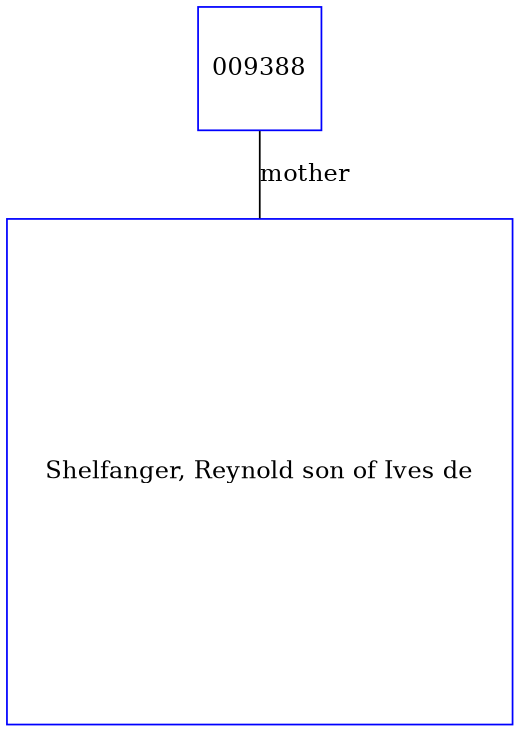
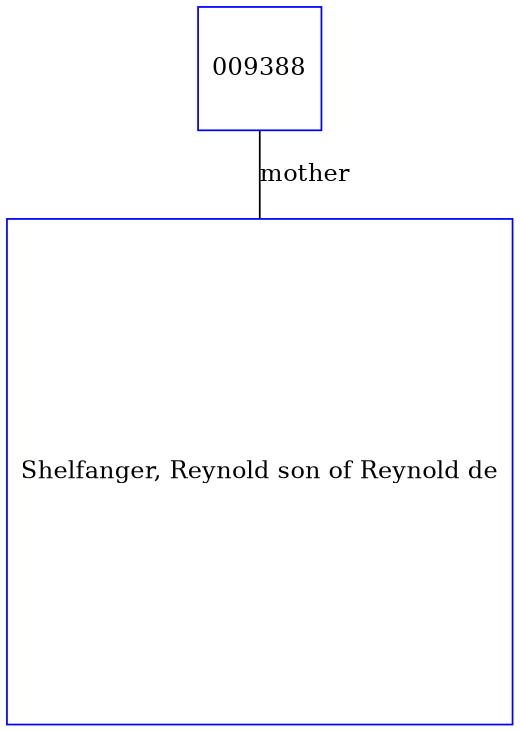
node "Shelfanger, Reynold son of Ives de": label "Shelfanger, Reynold son of Ives de" -> "Shelfanger, Reynold son of Reynold de"
